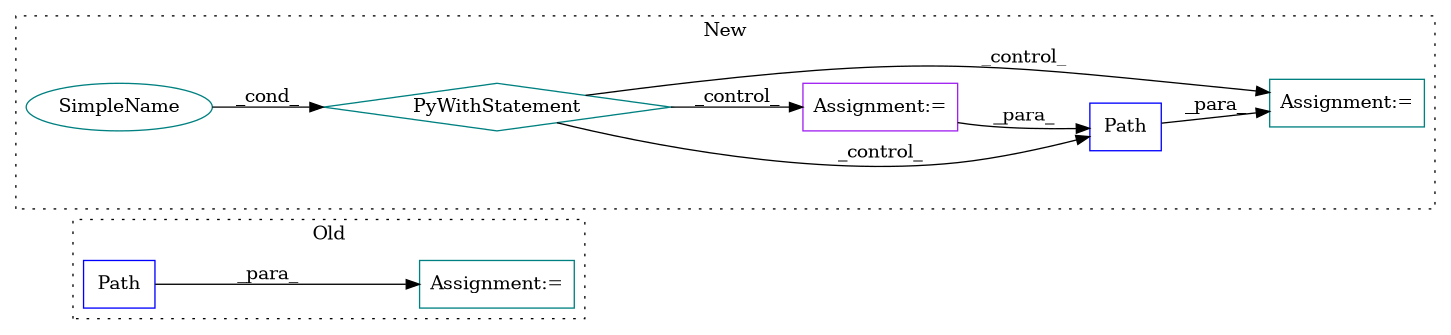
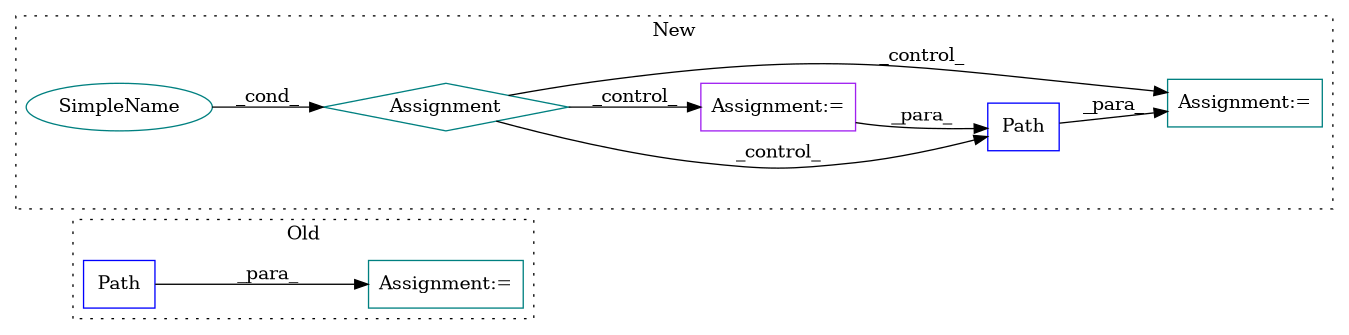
node "PyWithStatement": label "PyWithStatement" -> "Assignment"
